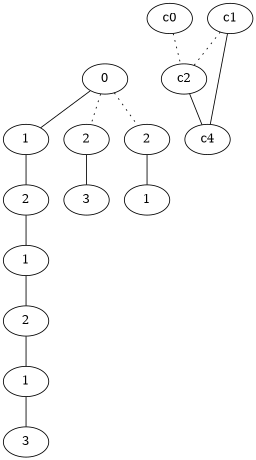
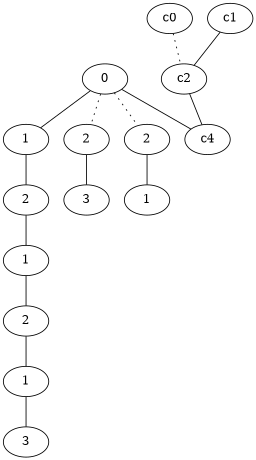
edge "c1" -- "c2": style dotted -> solid
edge "c1" -- "c4": now "0" -- "c4"
